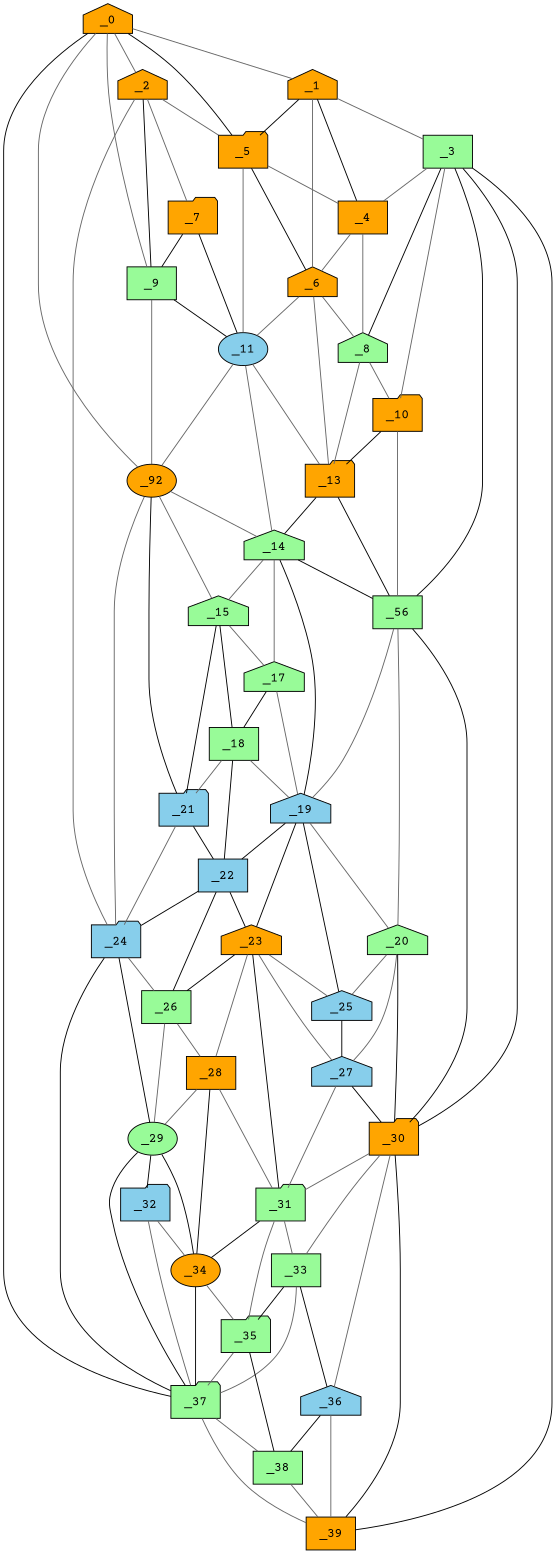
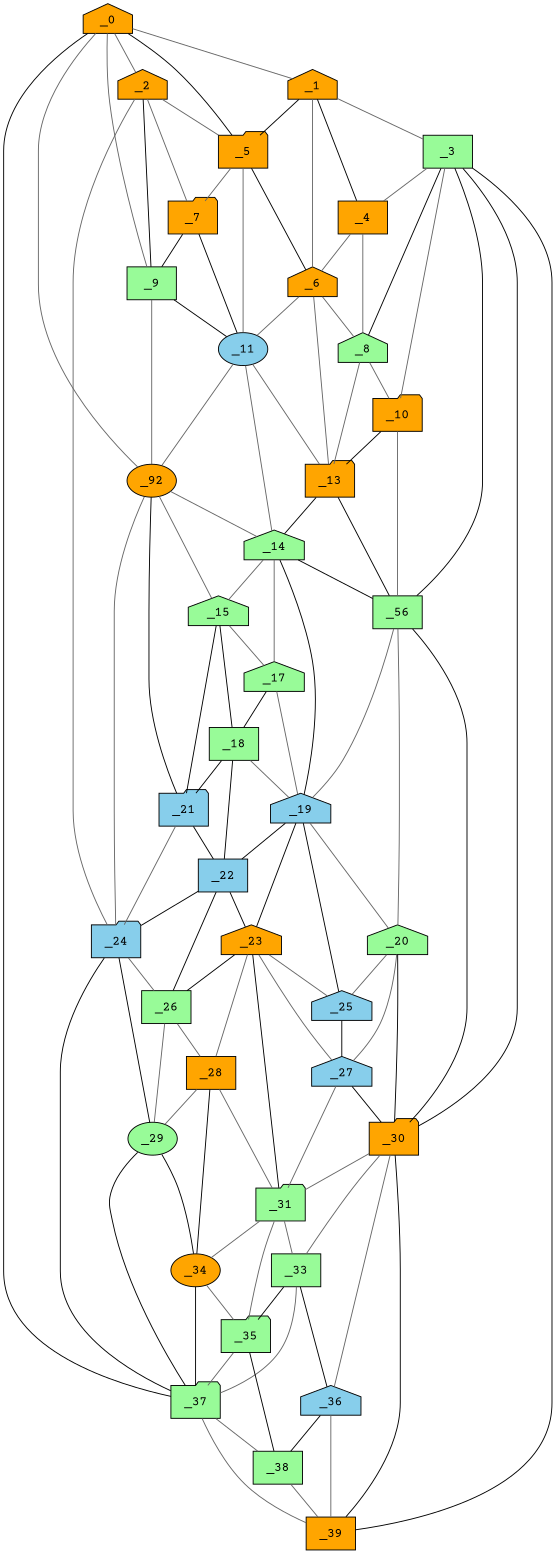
edge "_5" -- "_4": now "_5" -- "_7"
edge "_18" -- "_21": color gray40 -> black
node "_32": removed
edge "_31" -- "_34": color black -> gray40
